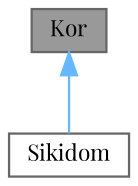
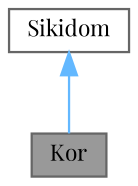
edge "Sikidom" -> "Kor": reversed
